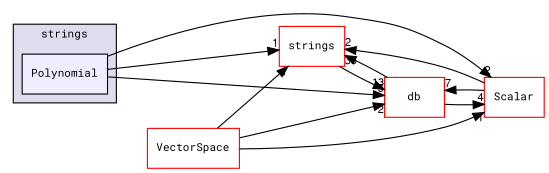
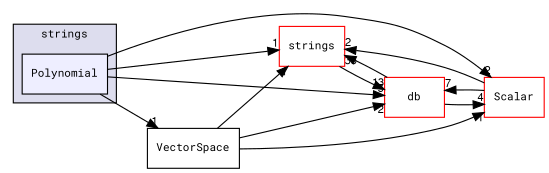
edge "Polynomial" -> "VectorSpace": added
node "VectorSpace": color red -> black
